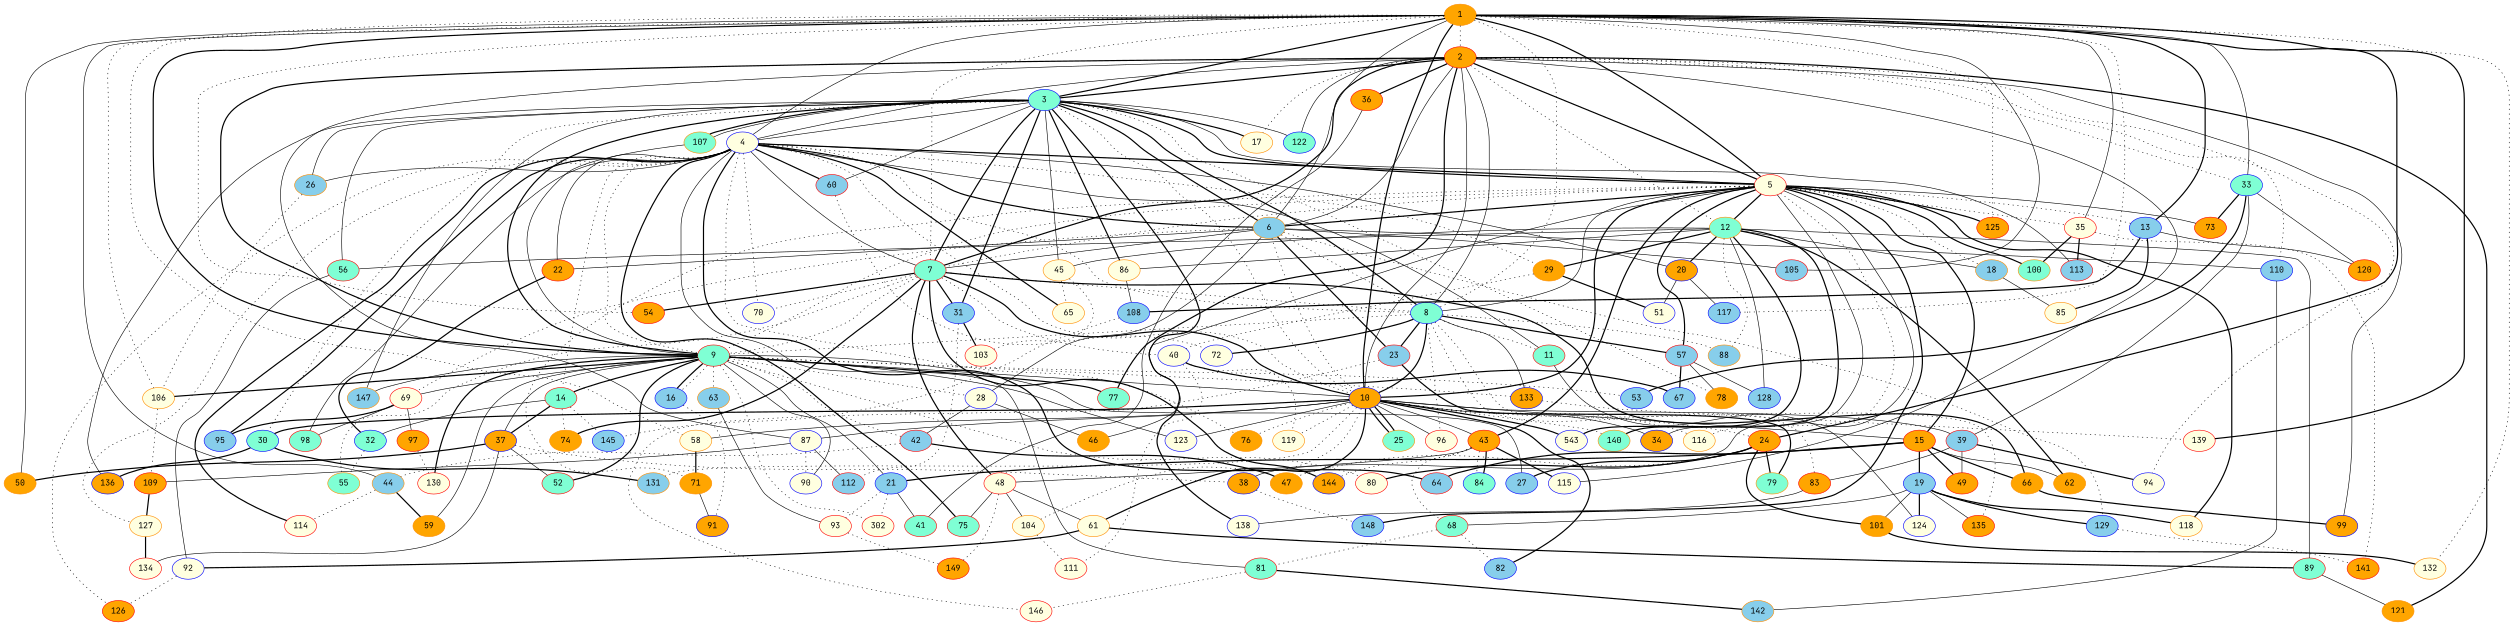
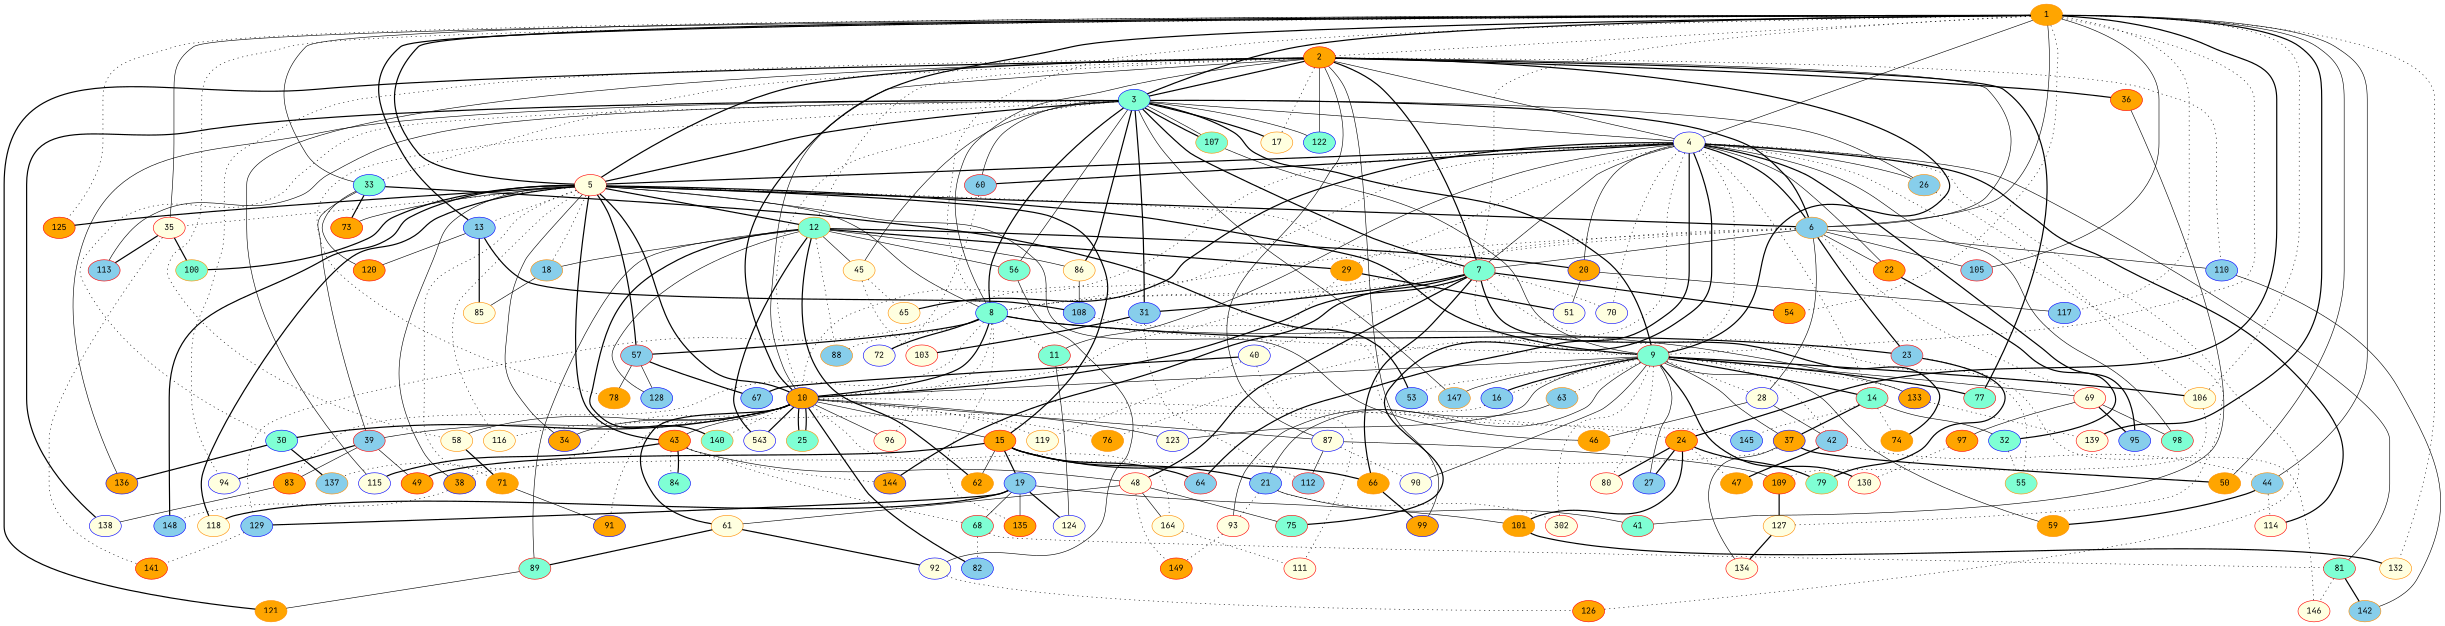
edge "1" -- "9": style bold -> dotted
edge "5" -- "9": style dotted -> bold
node "52": removed
node "131": label "131" -> "137"
node "104": label "104" -> "164"
